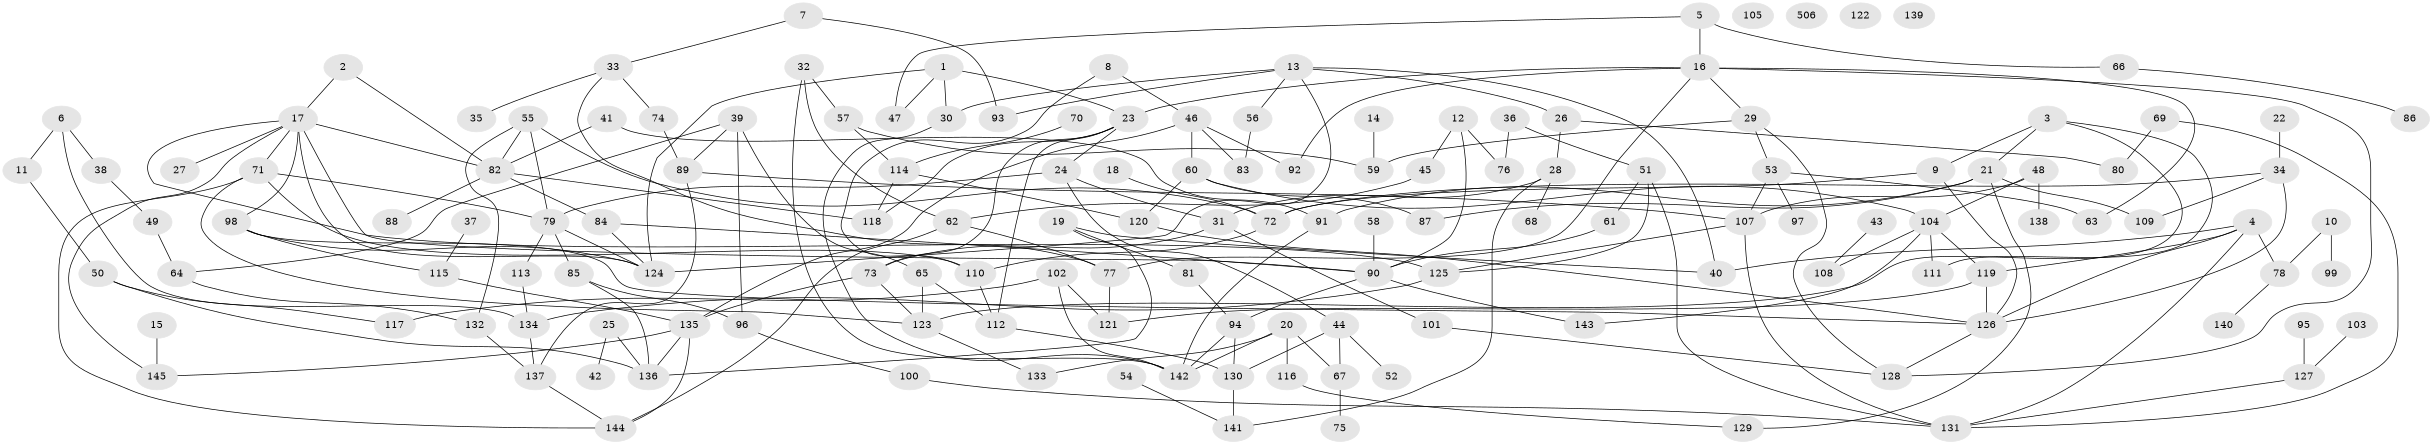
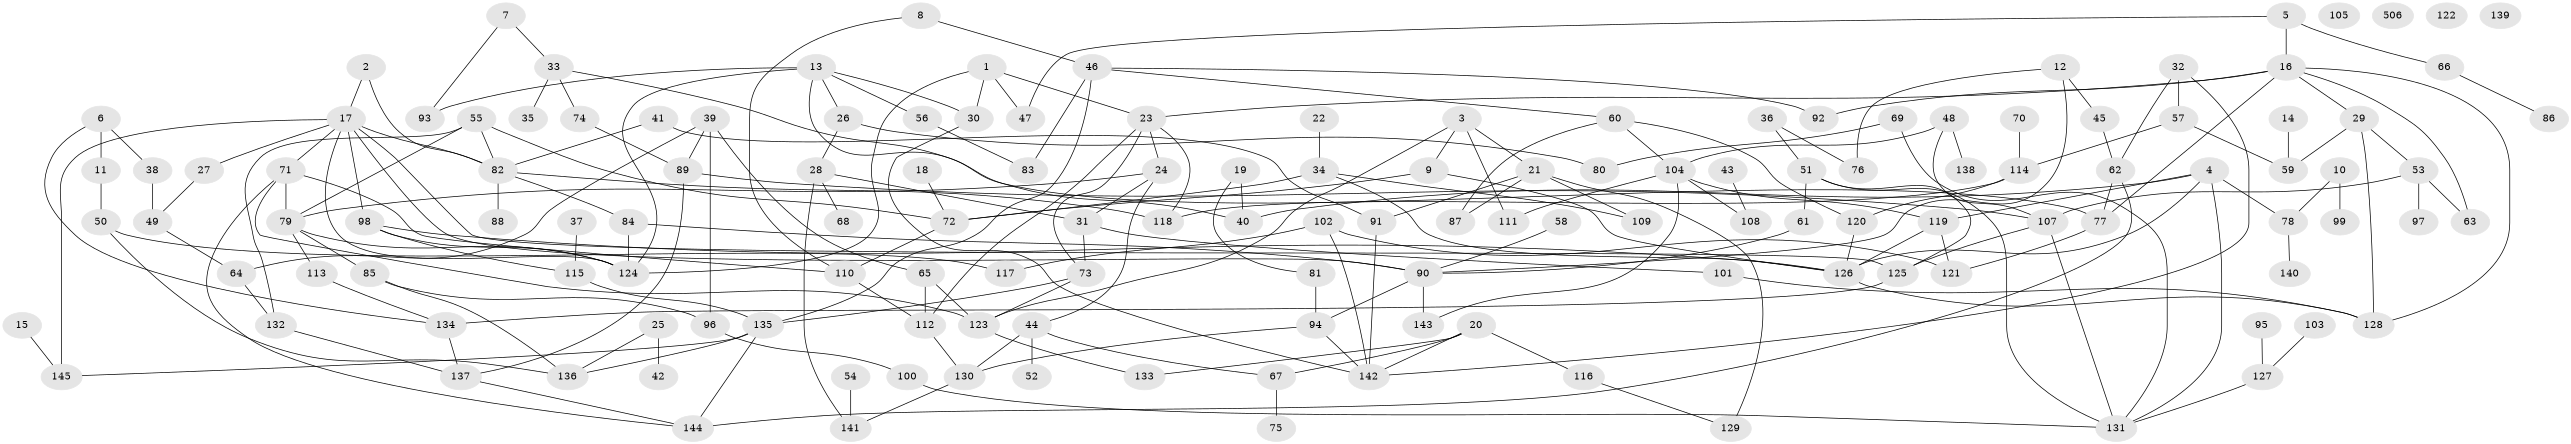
edge "27" -- "49": added
edge "19" -- "136": removed
